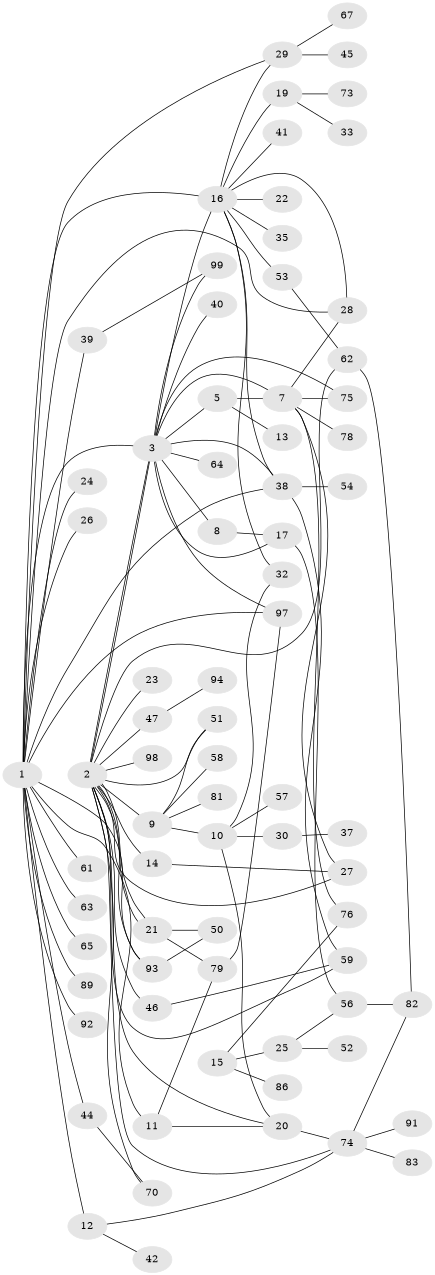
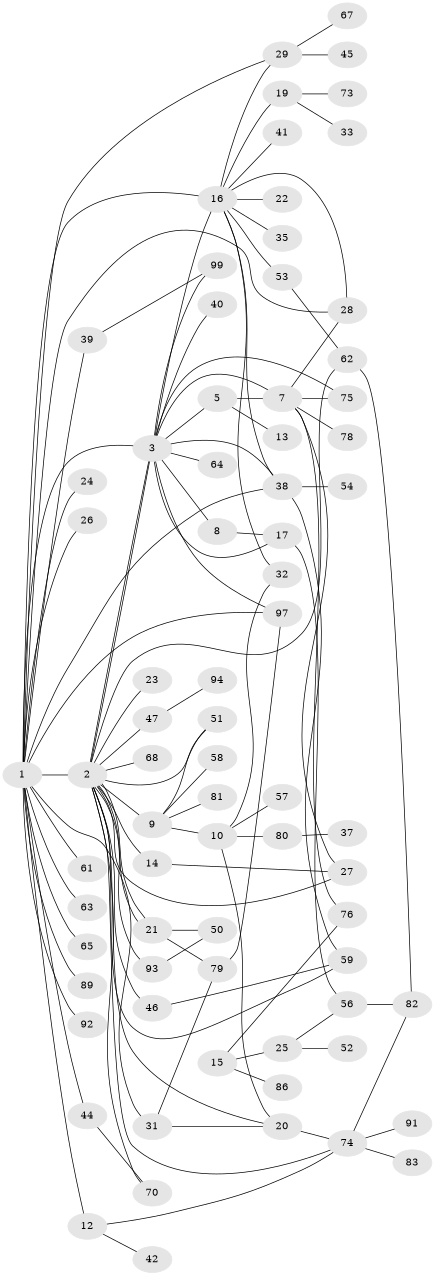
node "98": label "98" -> "68"
edge "1" -- "93": now "1" -- "2"
node "30": label "30" -> "80"
node "11": label "11" -> "31"
